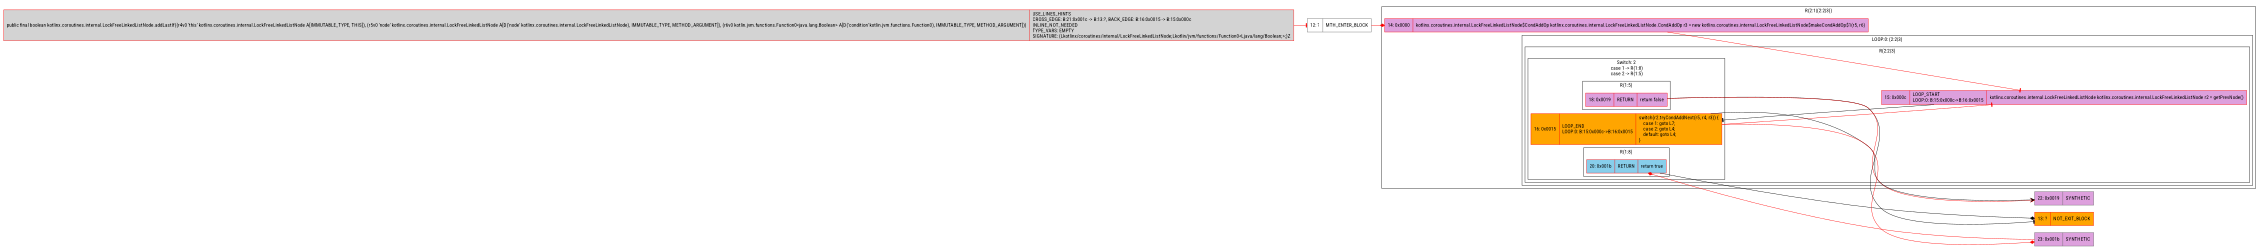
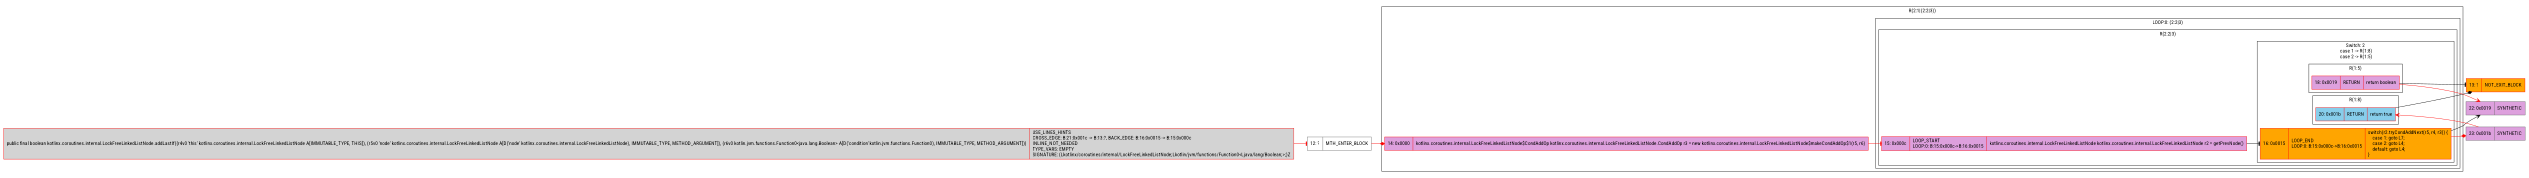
node "18: 0x0019": text "return false" -> "return boolean"
edge "16: 0x0015" -> "15: 0x000c": removed
edge "23: 0x001b" -> "20: 0x001b": arrowhead diamond -> vee
